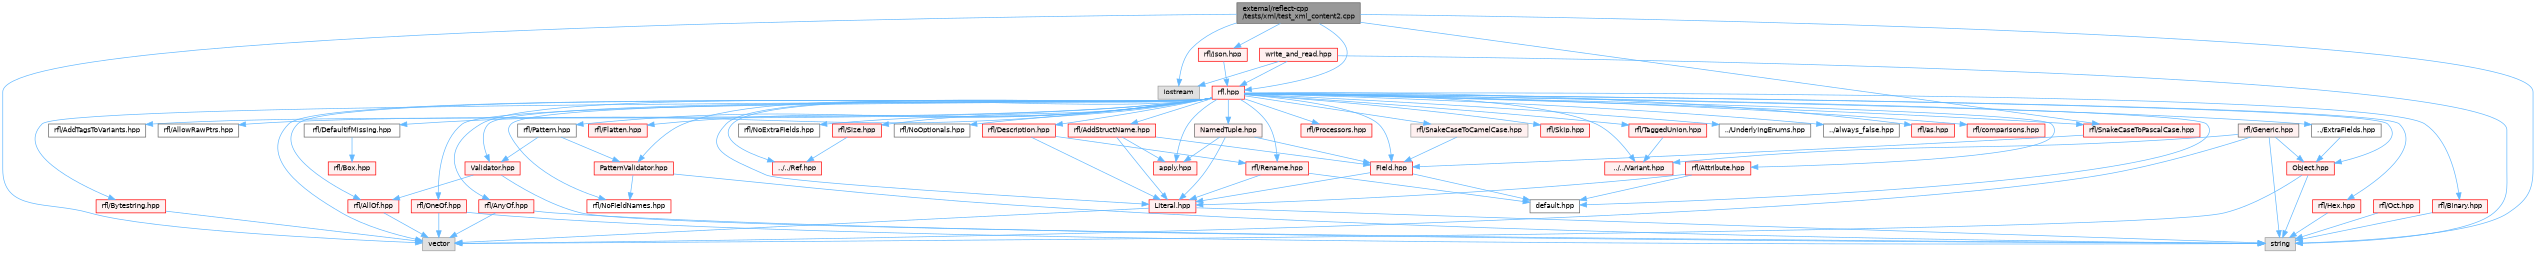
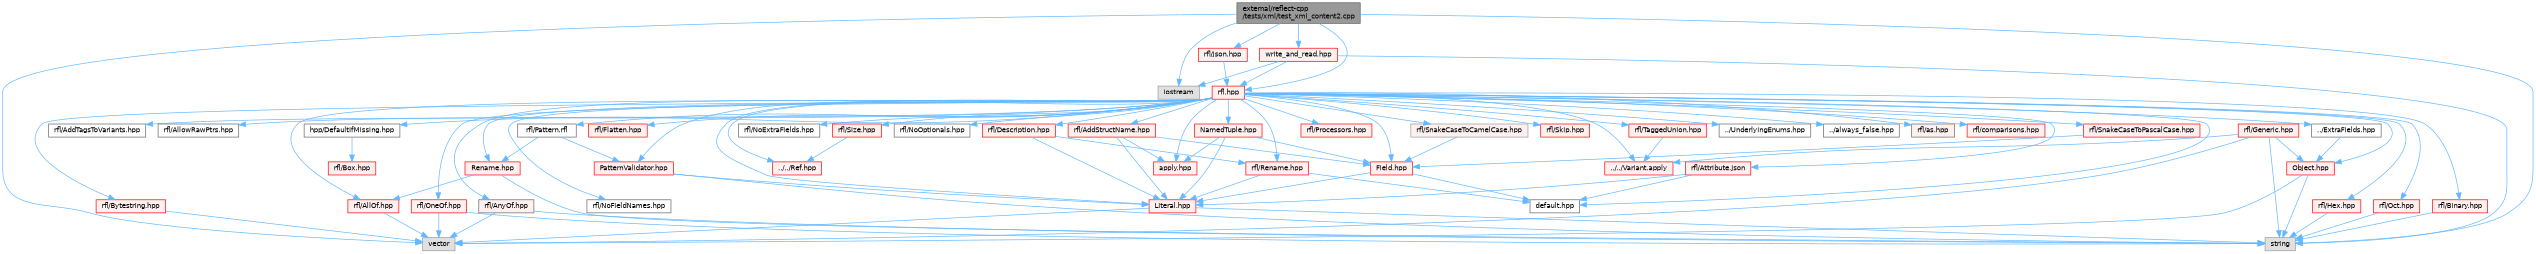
edge "external/reflect-cpp /tests/xml/test_xml_content2.cpp" -> "rfl/SnakeCaseToPascalCase.hpp": now "external/reflect-cpp /tests/xml/test_xml_content2.cpp" -> "write_and_read.hpp"
edge "rfl.hpp" -> "vector": now "rfl.hpp" -> "rfl/Oct.hpp"
node "rfl/DefaultIfMissing.hpp": label "rfl/DefaultIfMissing.hpp" -> "hpp/DefaultIfMissing.hpp"
node "rfl/Pattern.hpp": label "rfl/Pattern.hpp" -> "rfl/Pattern.rfl"
node "NamedTuple.hpp": color grey40 -> red
node "rfl/as.hpp": color red -> grey40
node "rfl/Generic.hpp": color grey40 -> red
node "Validator.hpp": label "Validator.hpp" -> "Rename.hpp"
node "../../Variant.hpp": label "../../Variant.hpp" -> "../../Variant.apply"
node "rfl/Attribute.hpp": label "rfl/Attribute.hpp" -> "rfl/Attribute.json"
edge "PatternValidator.hpp" -> "rfl/NoFieldNames.hpp": now "PatternValidator.hpp" -> "Literal.hpp"
node "rfl/AnyOf.hpp": color red -> grey40
node "rfl/NoFieldNames.hpp": color red -> grey40
